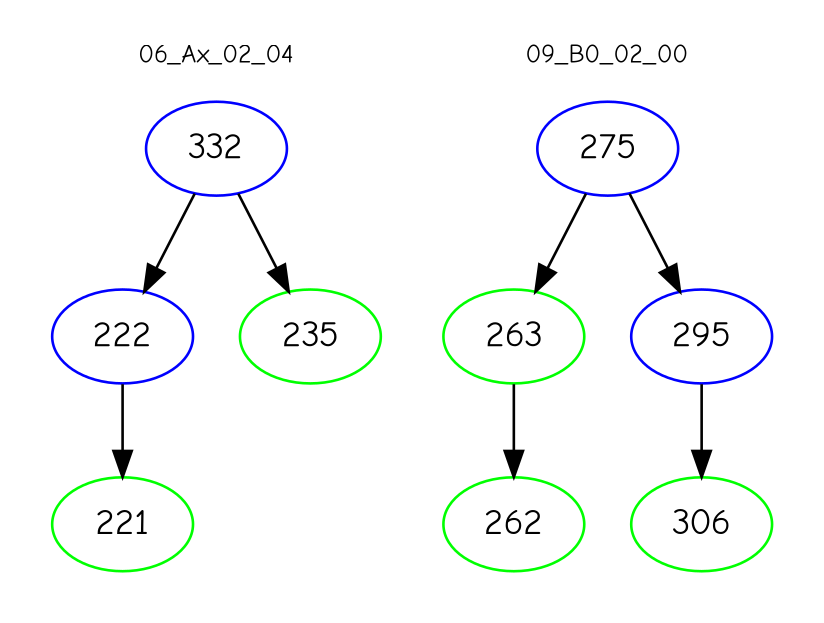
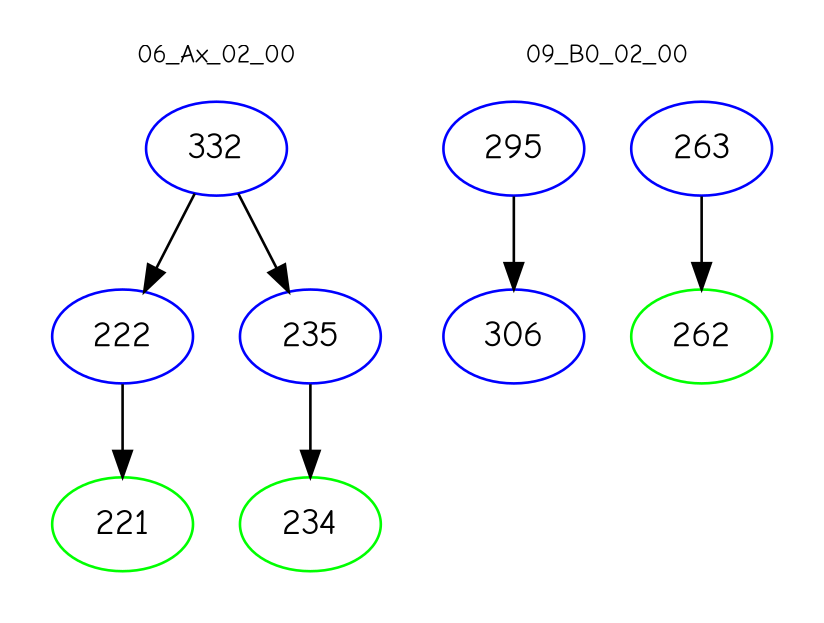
cluster "06_Ax_02_04": label "06_Ax_02_04" -> "06_Ax_02_00"
node "275": removed
node "235": color green -> blue
node "263": color green -> blue
node "234": added
node "306": color green -> blue
